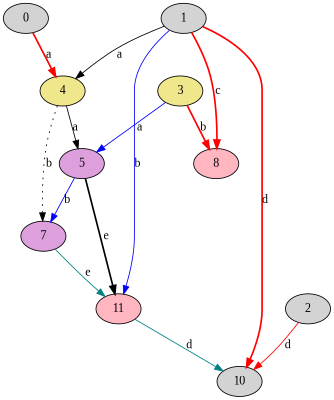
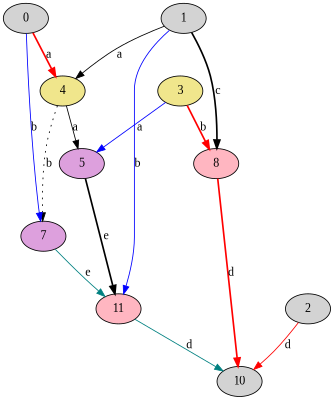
edge "1" -> "8": color red -> black
edge "1" -> "10": now "8" -> "10"
edge "5" -> "7": now "0" -> "7"
